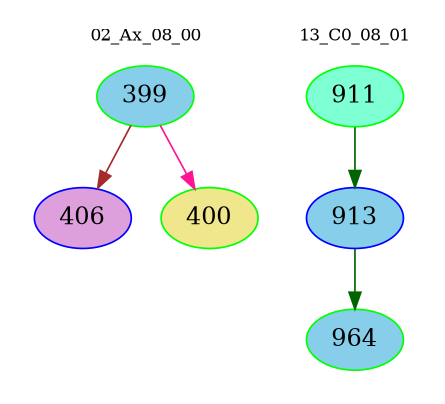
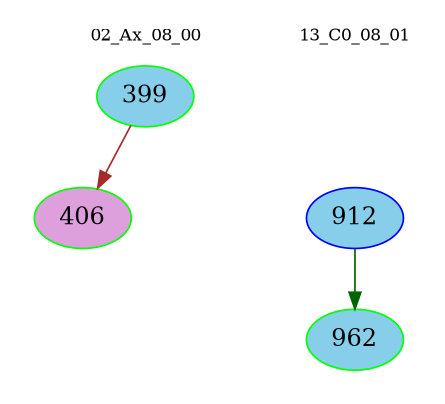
node "911": removed
node "406": color blue -> green
node "400": removed
node "913": label "913" -> "912"
node "964": label "964" -> "962"
